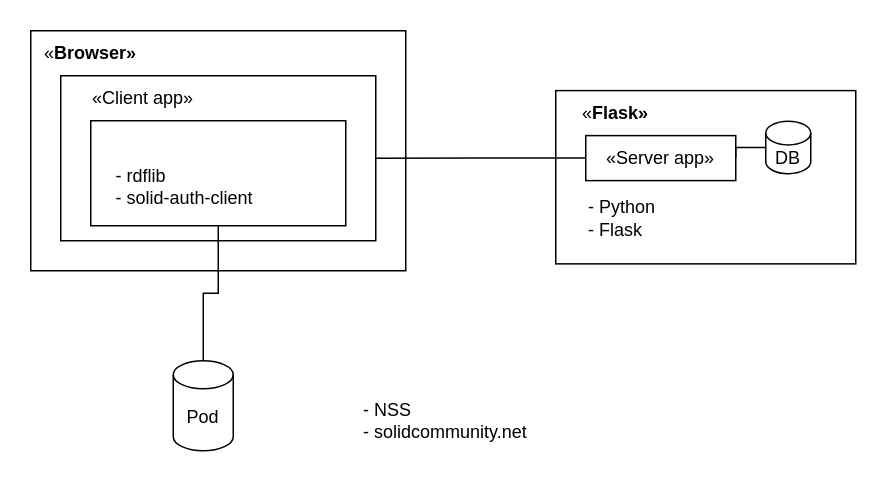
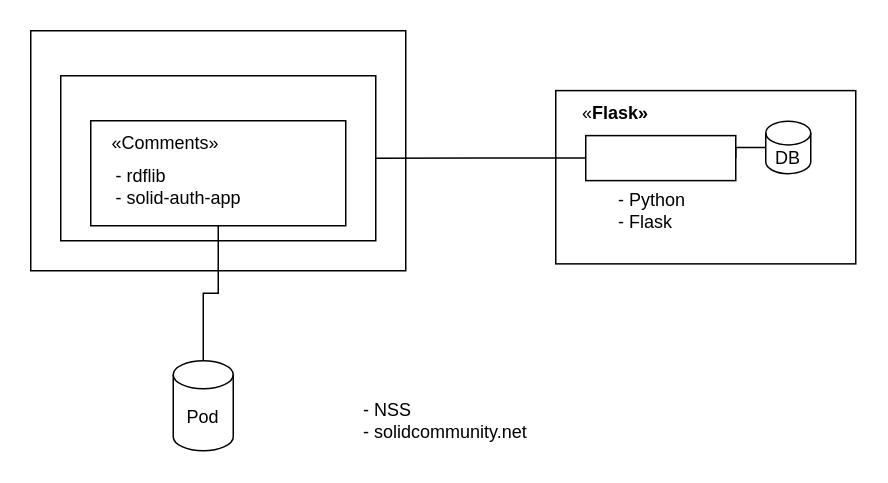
node "«Browser»": removed
node "«Client app»": removed
node "«Comments»": added
node "«Server app»": removed
node "- rdflib - solid-auth-client": label "- rdflib - solid-auth-client" -> "- rdflib - solid-auth-app"
node "- Python - Flask": moved (691, 219) -> (721, 211)
